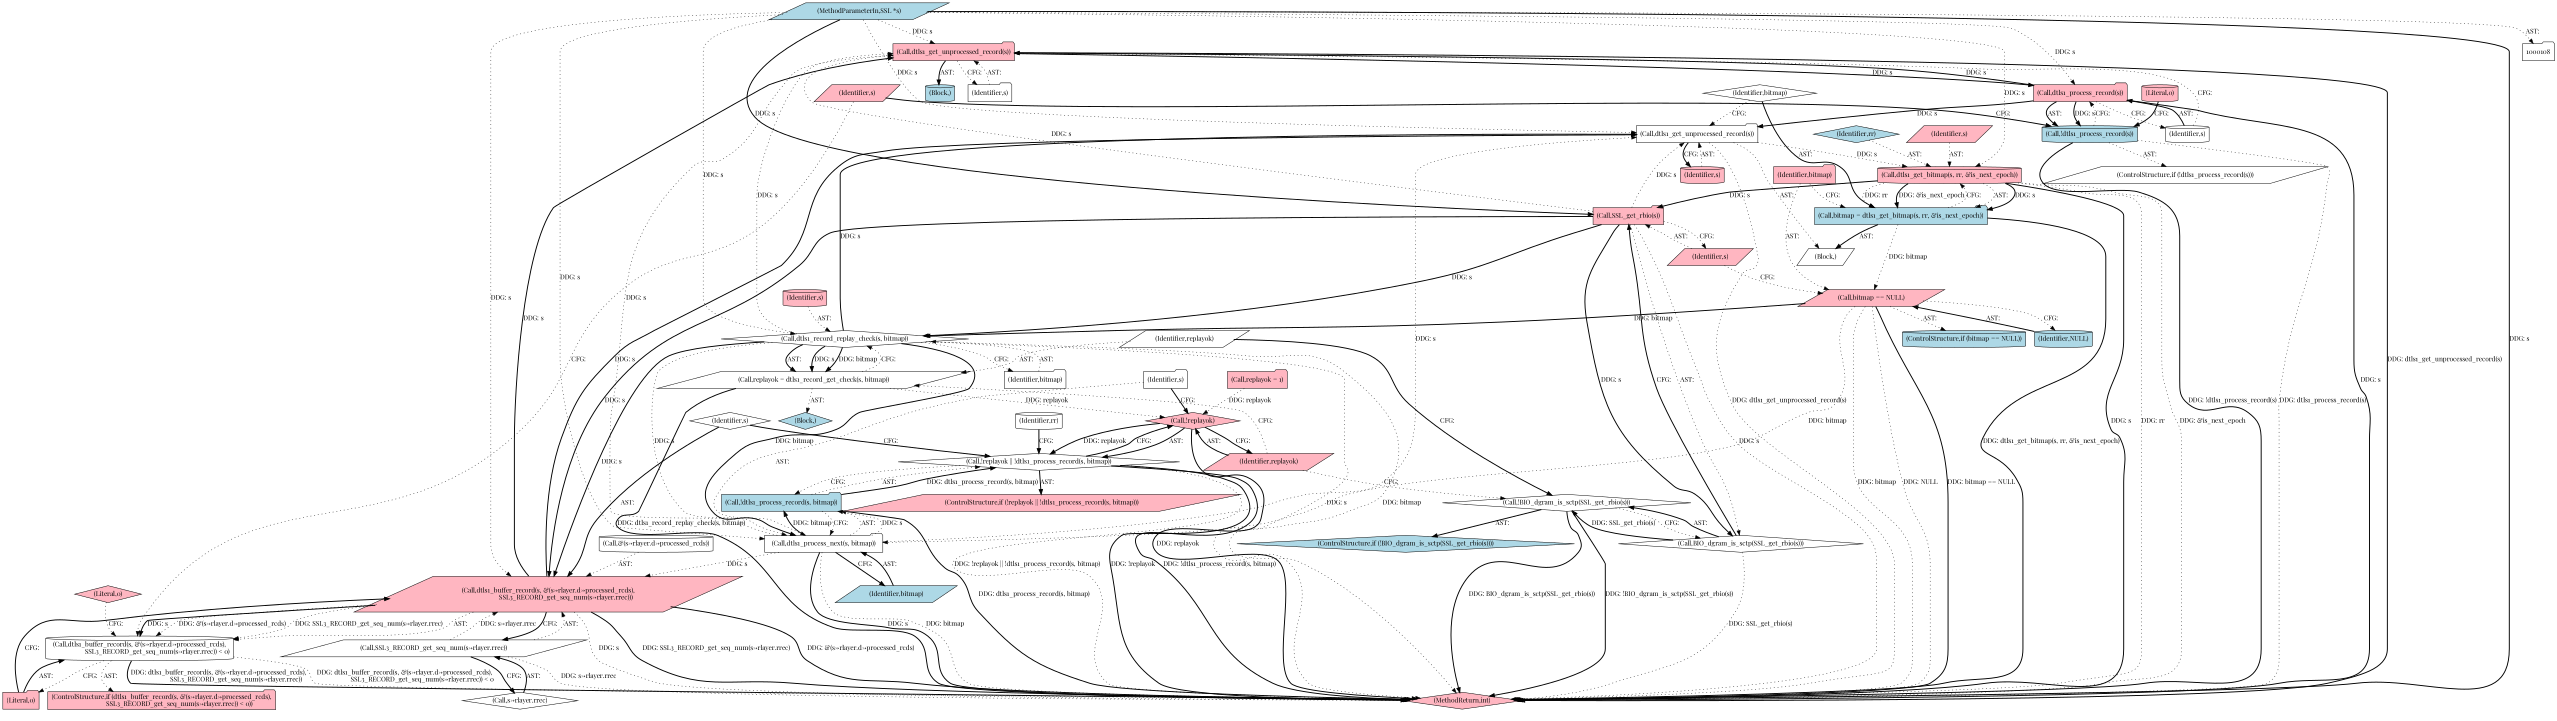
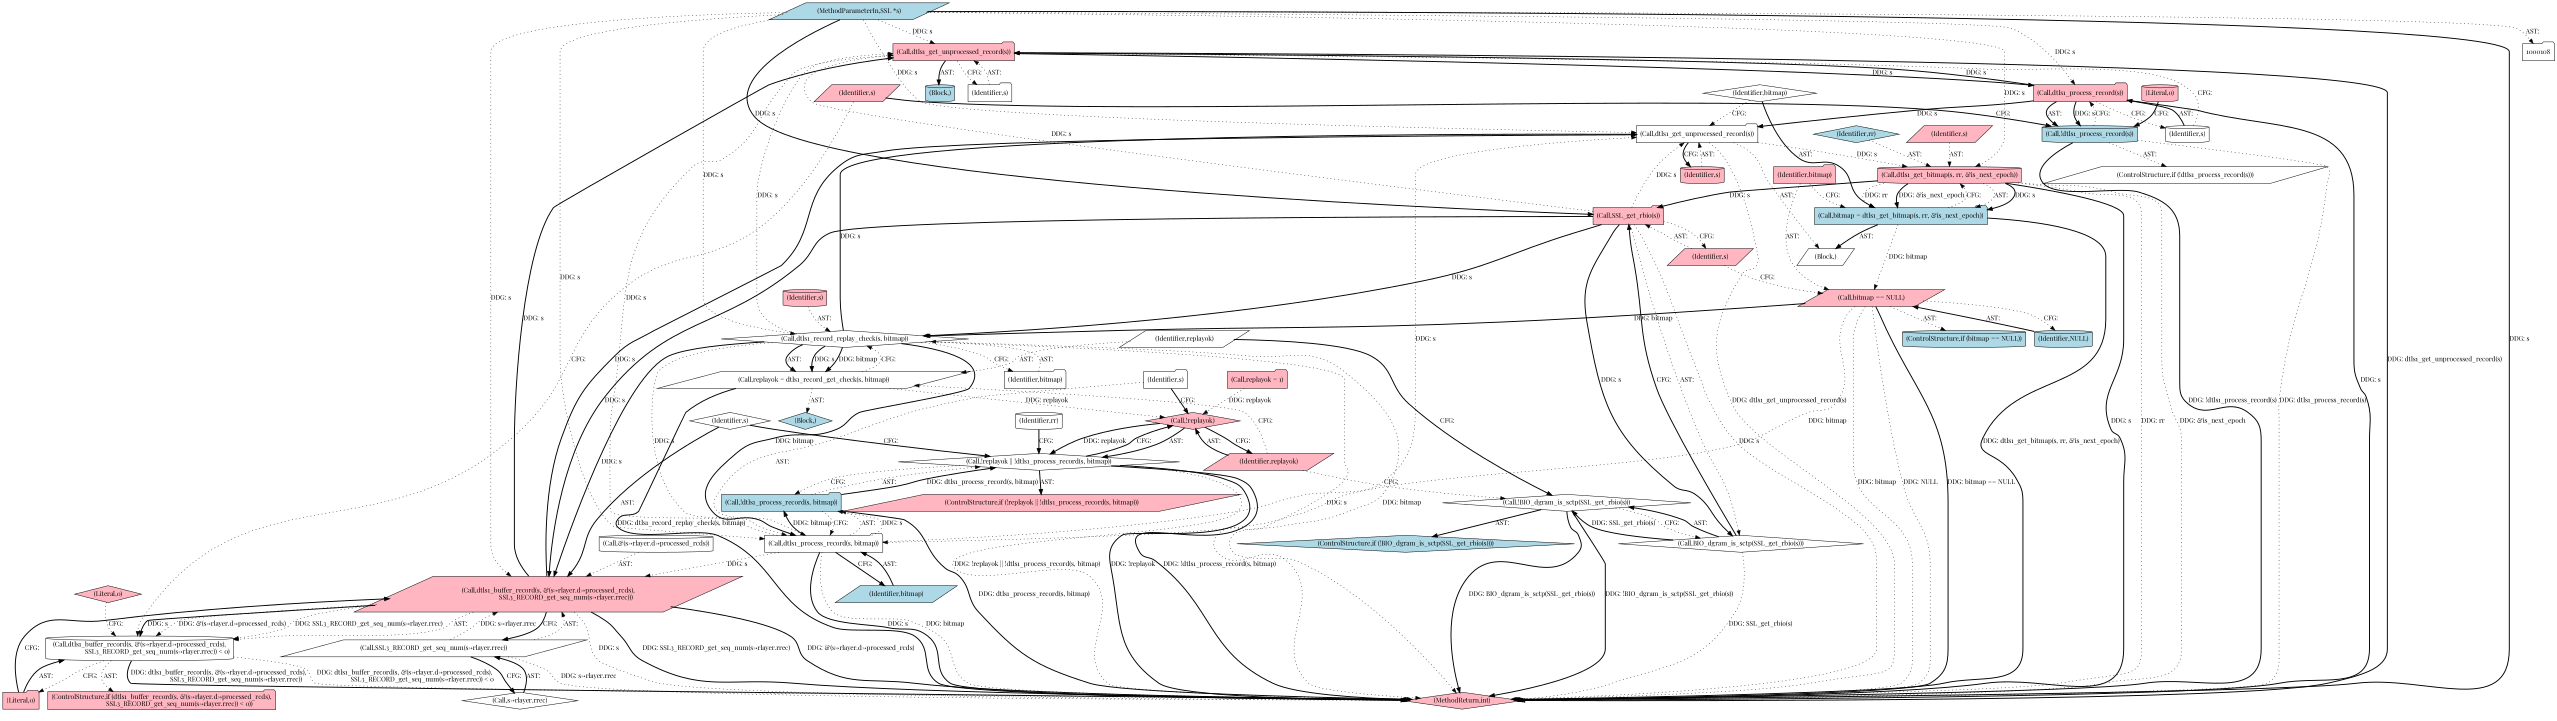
node "(Call,dtls1_process_next(s, bitmap))": label "(Call,dtls1_process_next(s, bitmap))" -> "(Call,dtls1_process_record(s, bitmap))"
edge "(Call,!replayok)" -> "(MethodReturn,int)": removed, label "DDG: replayok"
